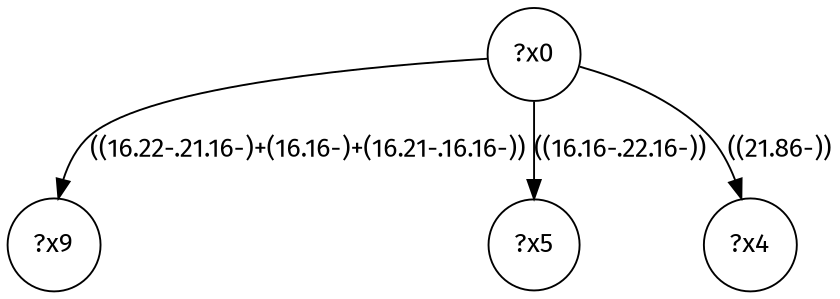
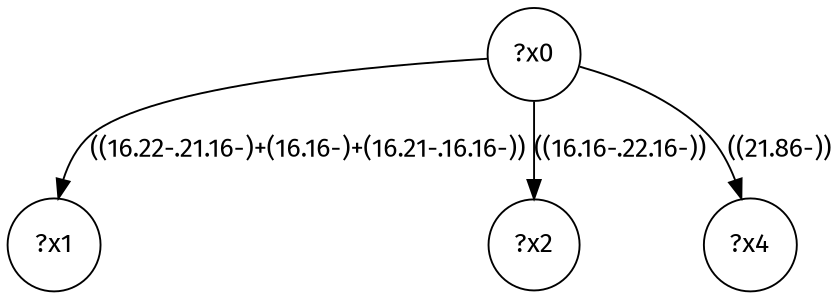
node "?x9": label "?x9" -> "?x1"
node "?x5": label "?x5" -> "?x2"
